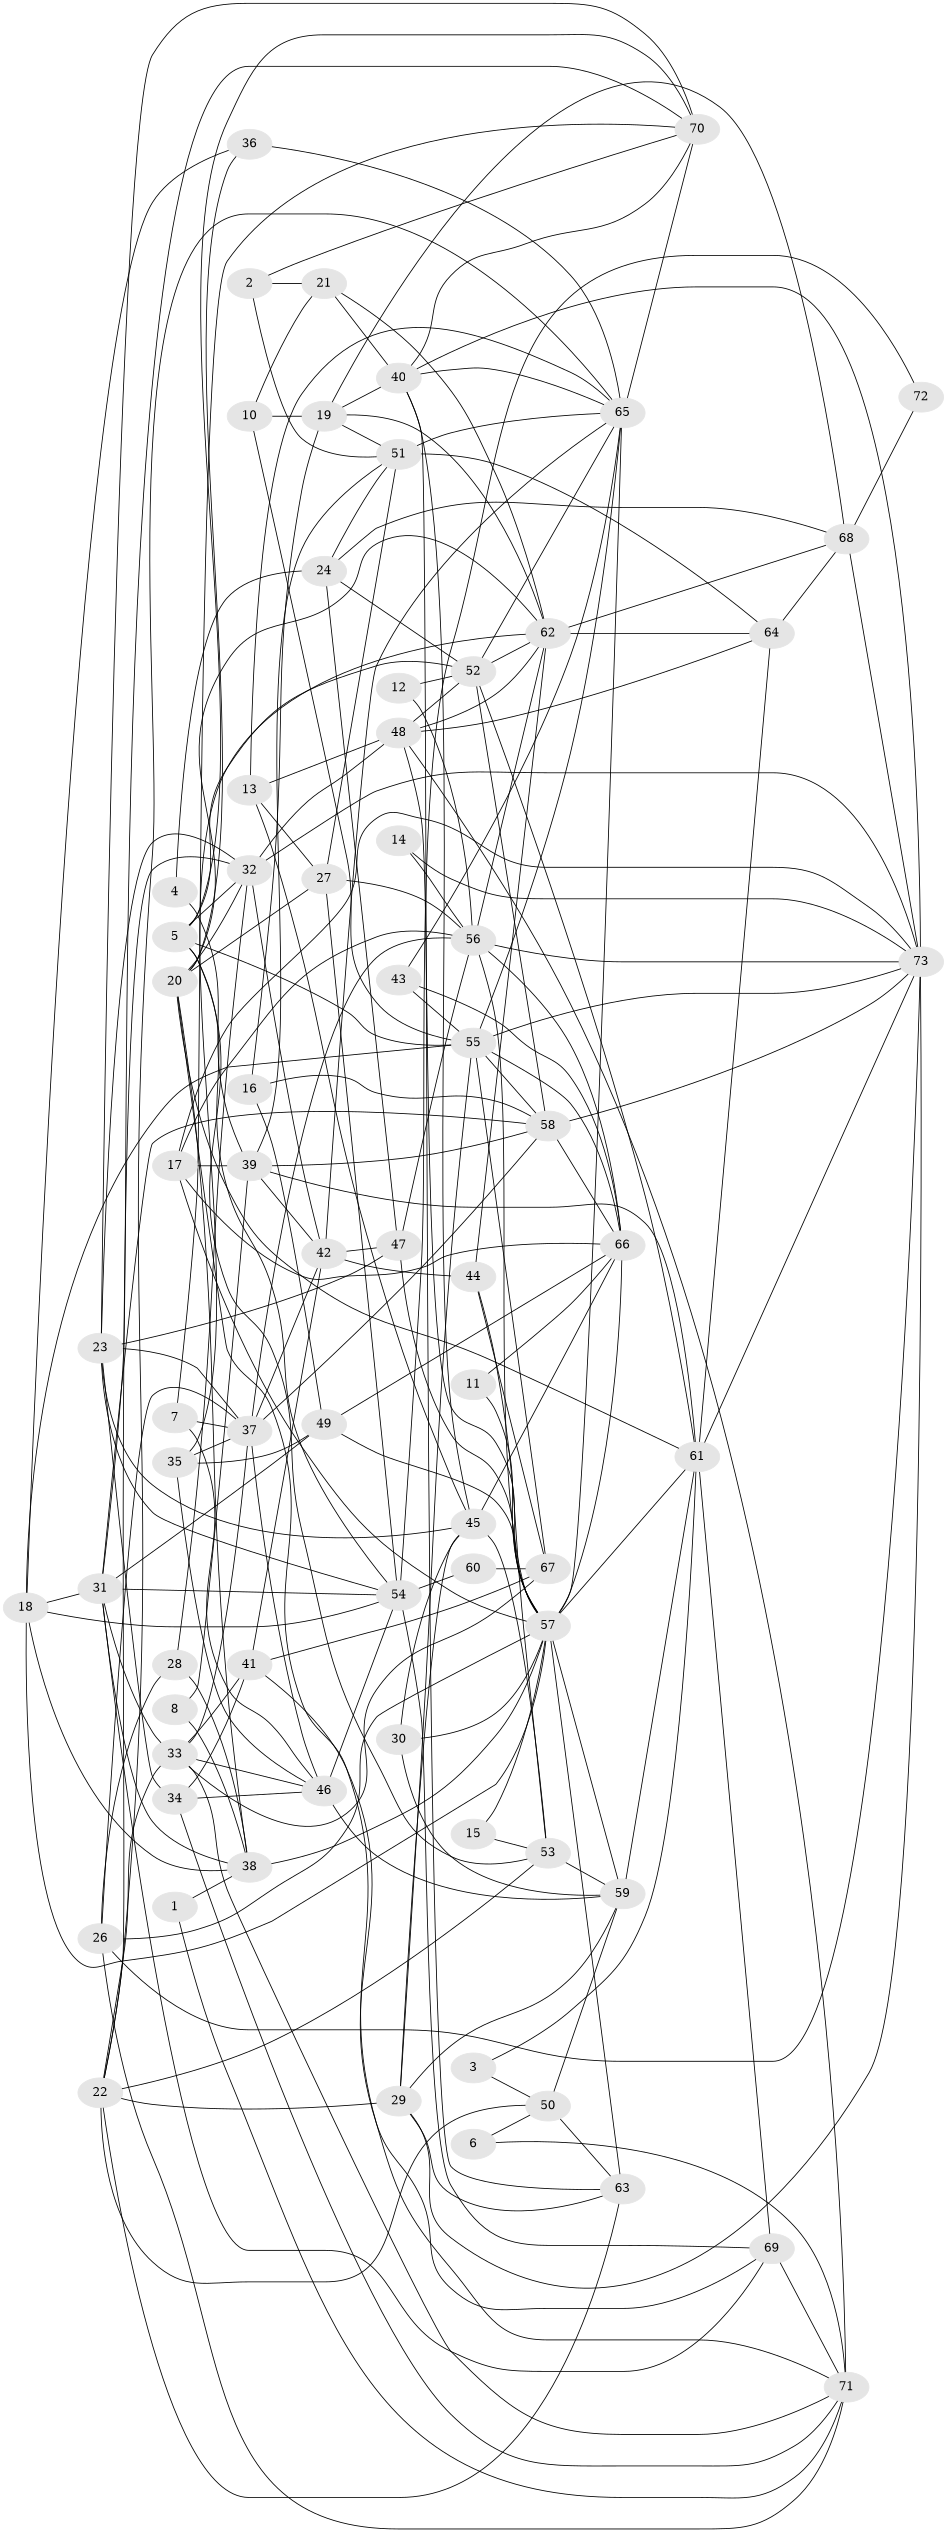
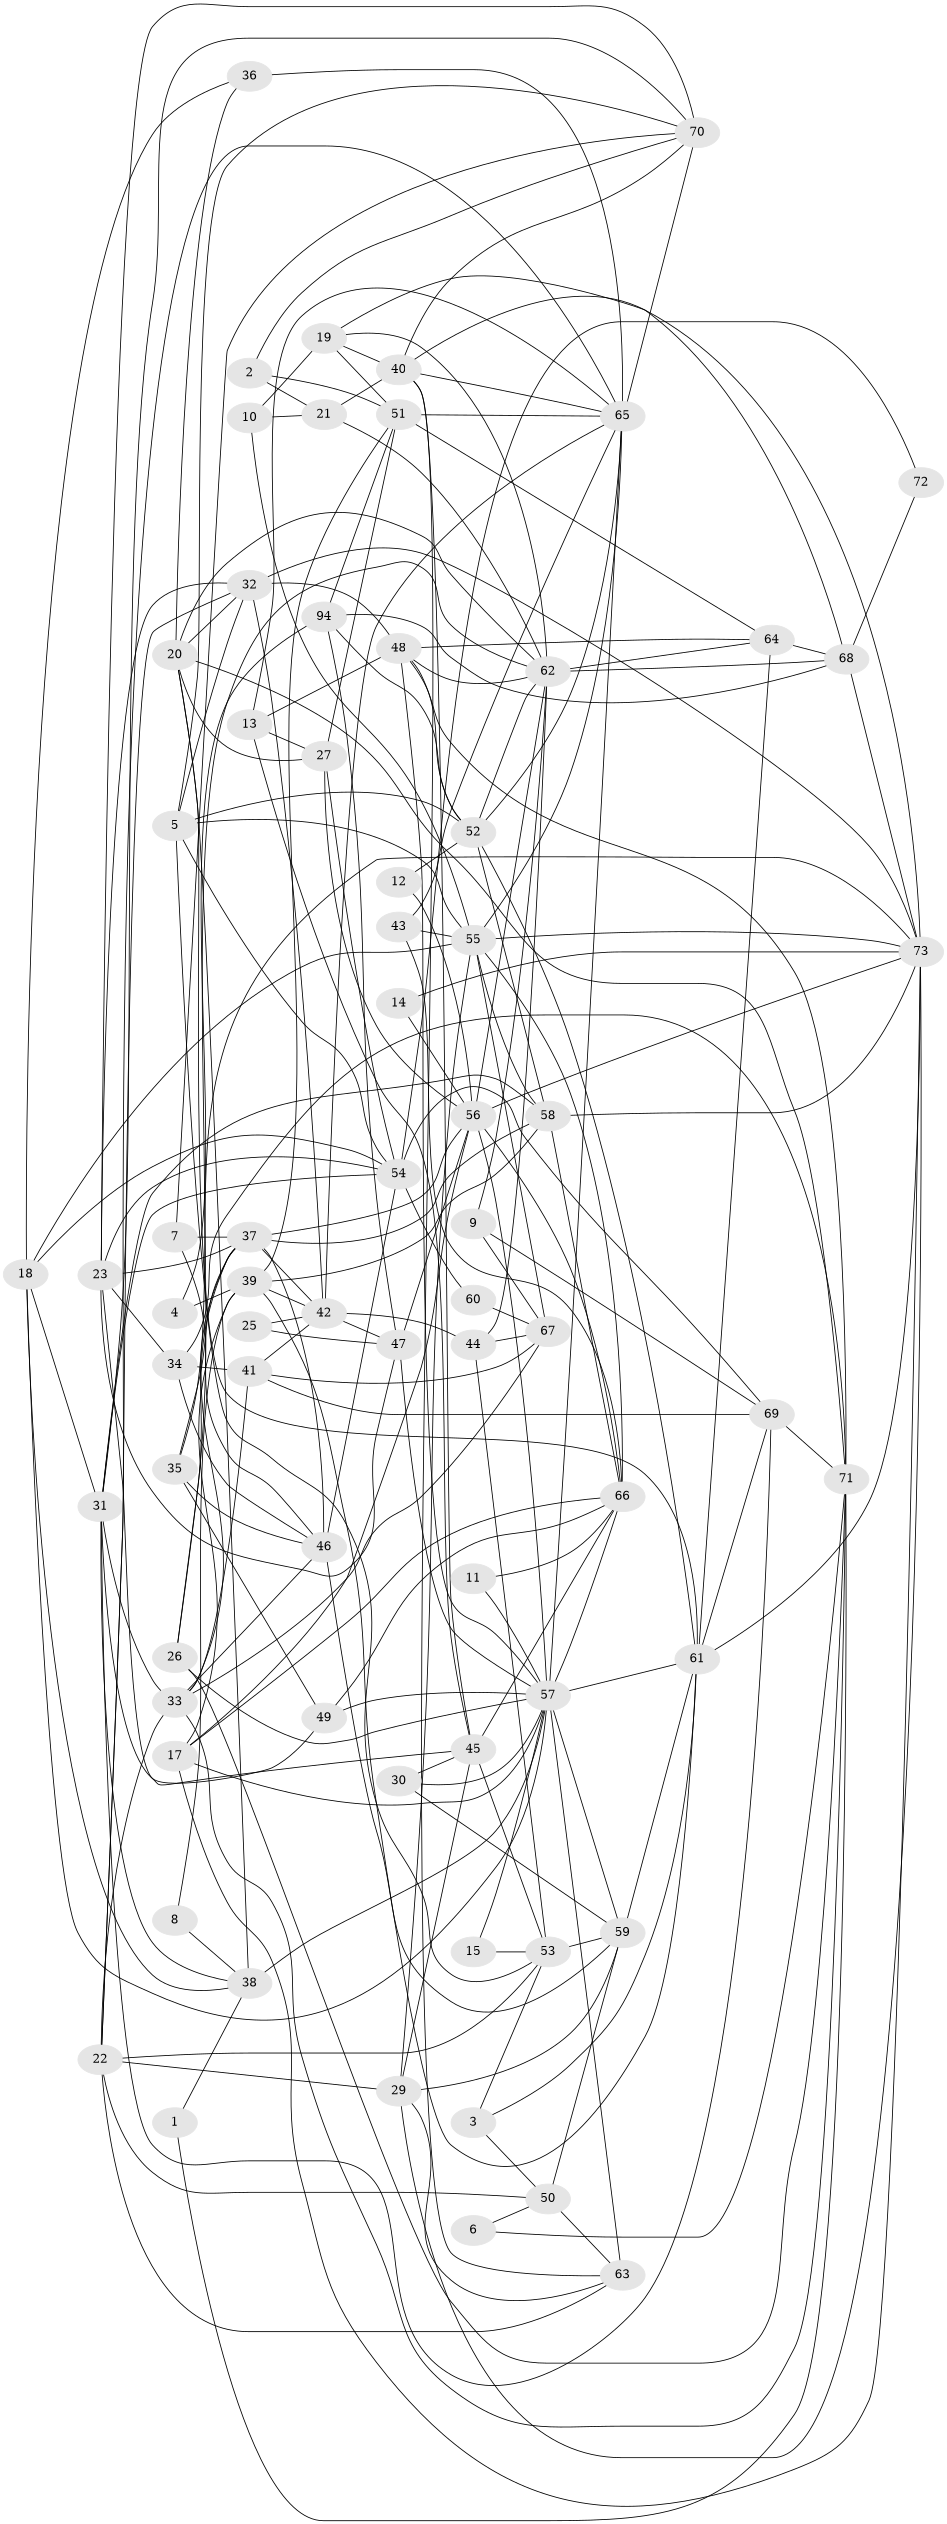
node "24": label "24" -> "94"
node "16": removed
node "9": added
node "25": added
node "28": removed
edge "53" -- "3": added
